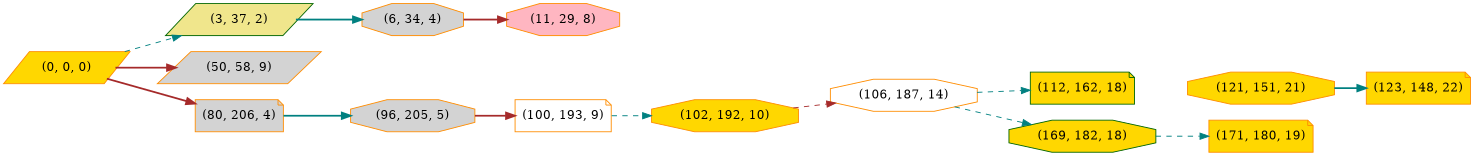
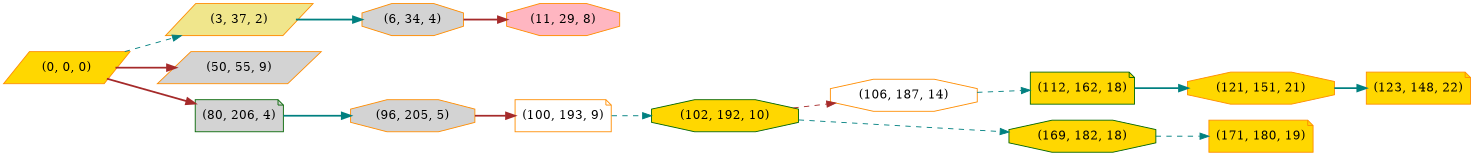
node "(3, 37, 2)": color darkgreen -> darkorange
node "(50, 58, 9)": label "(50, 58, 9)" -> "(50, 55, 9)"
edge "(112, 162, 18)" -> "(121, 151, 21)": added
edge "(106, 187, 14)" -> "(169, 182, 18)": now "(102, 192, 10)" -> "(169, 182, 18)"
node "(80, 206, 4)": color darkorange -> darkgreen
node "(102, 192, 10)": color darkorange -> darkgreen
